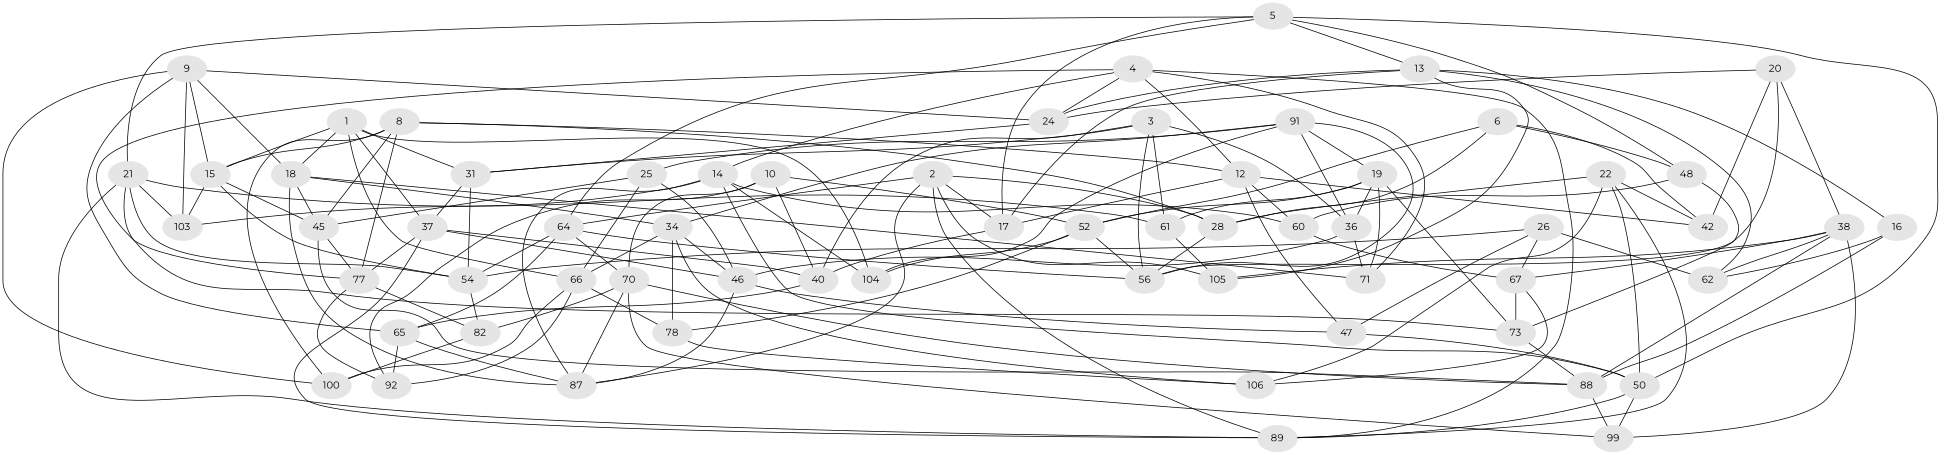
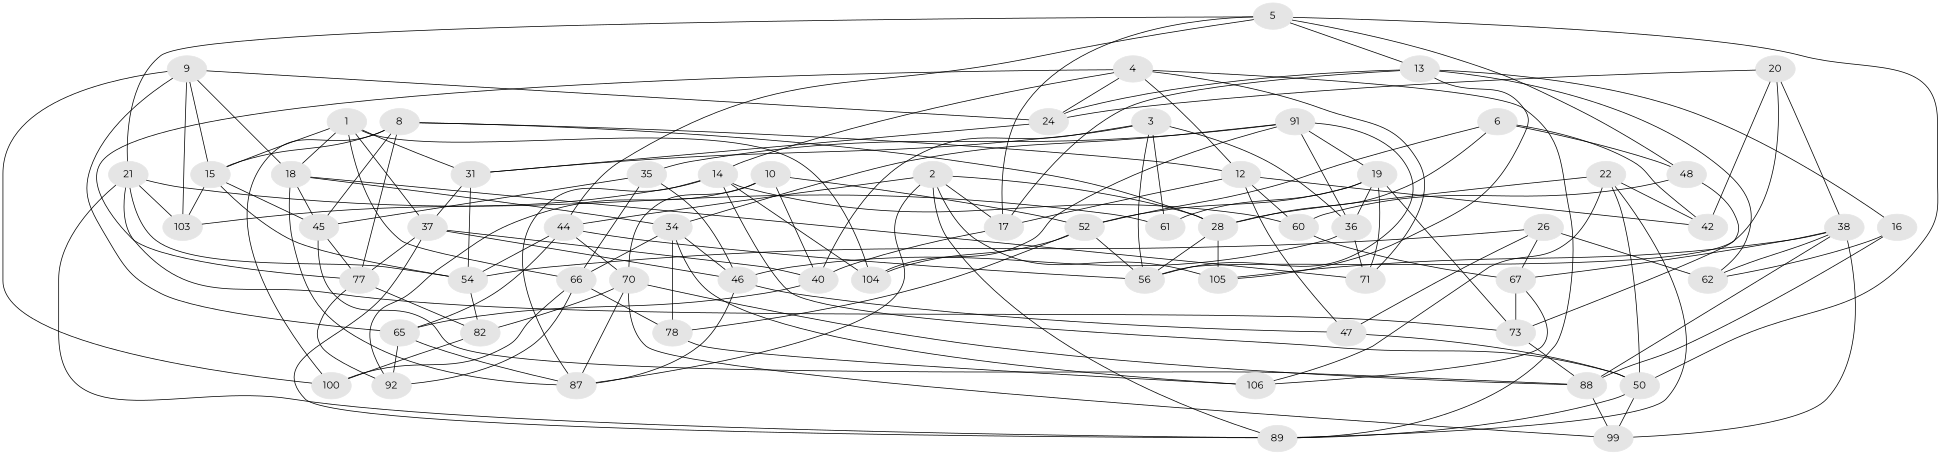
node "25": label "25" -> "35"
node "64": label "64" -> "44"
edge "61" -- "105": now "28" -- "105"
